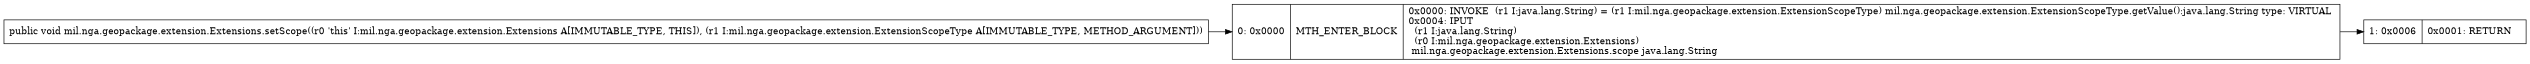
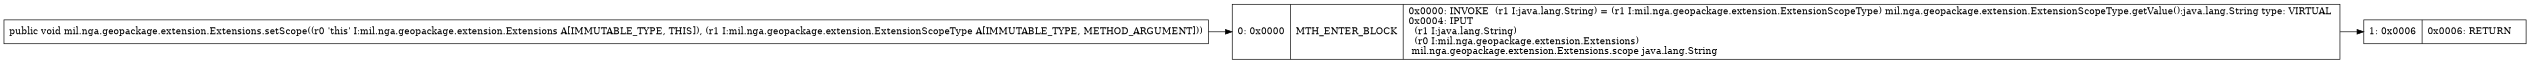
node "1: 0x0006": text "0x0001: RETURN" -> "0x0006: RETURN"
